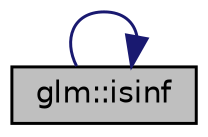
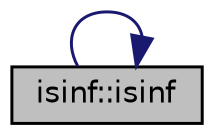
node "glm::isinf": label "glm::isinf" -> "isinf::isinf"
